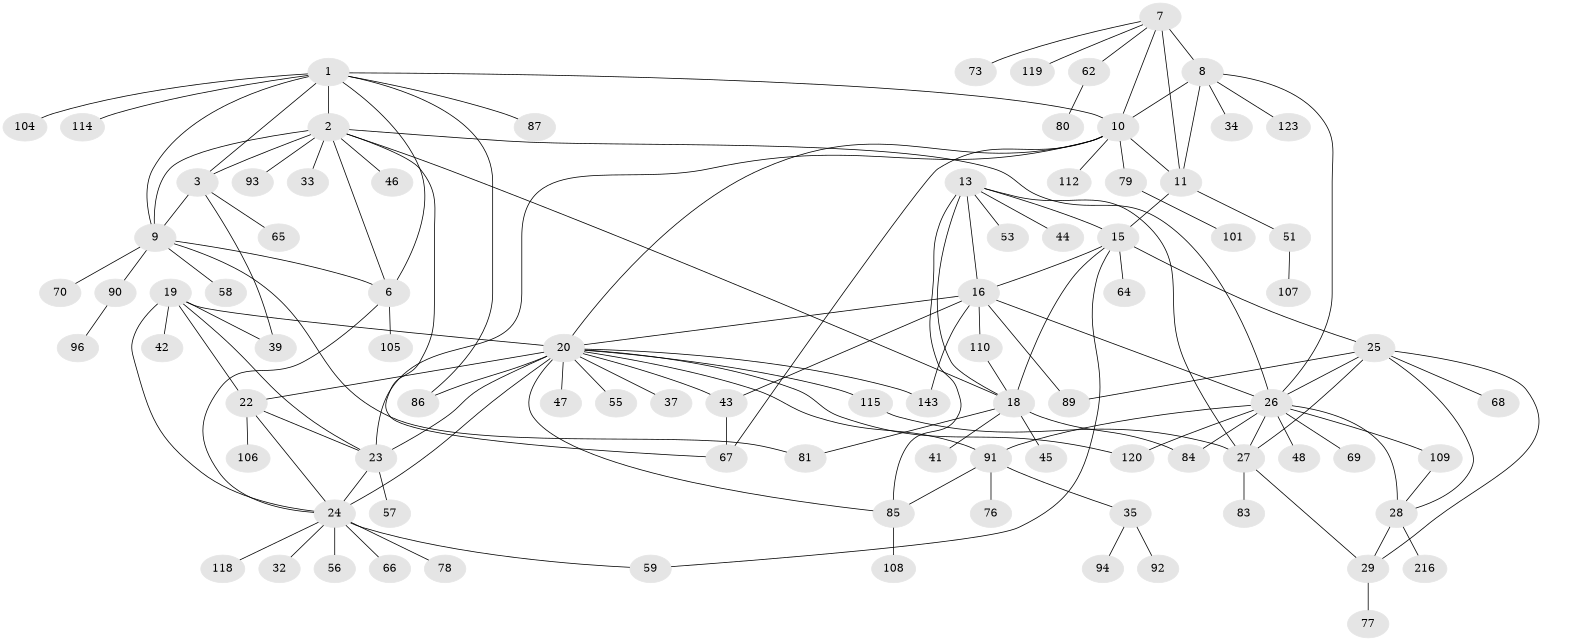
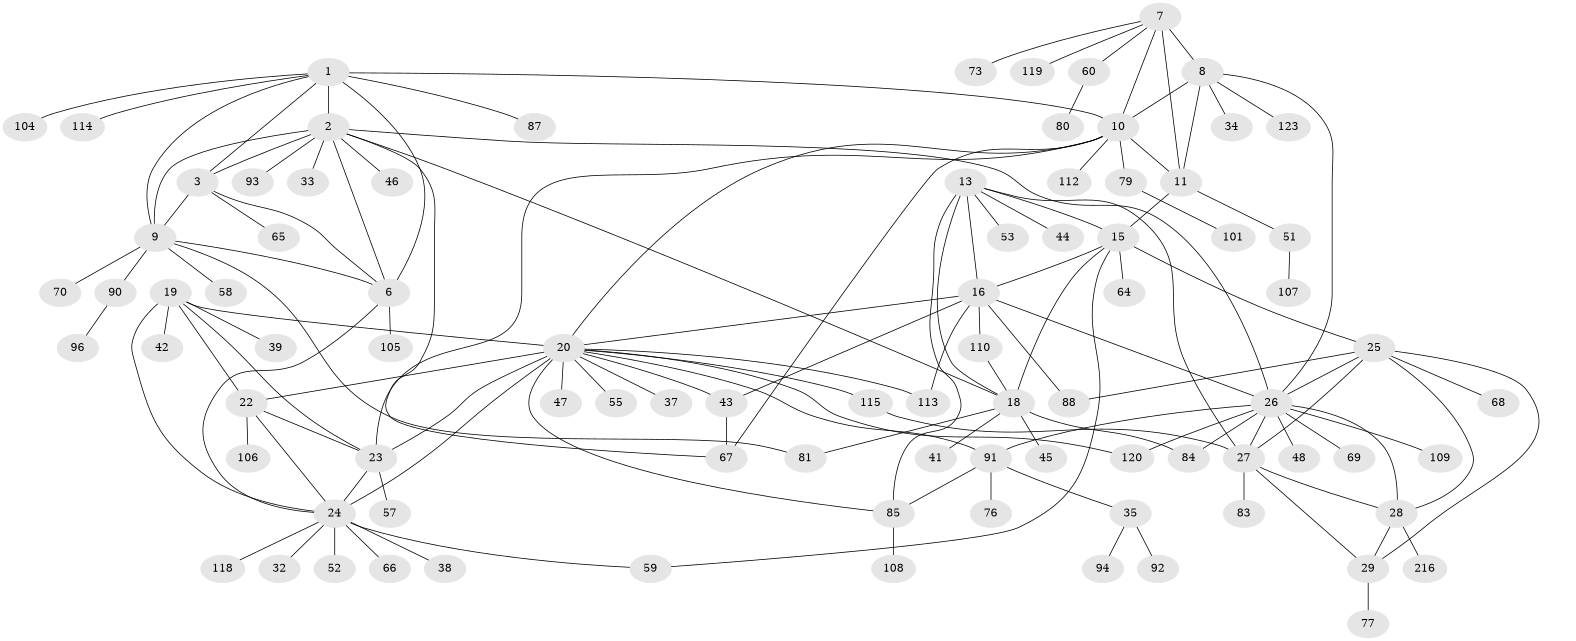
node "62": label "62" -> "60"
edge "3" -- "39": now "3" -- "6"
node "86": removed
node "143": label "143" -> "113"
node "89": label "89" -> "88"
edge "109" -- "28": now "27" -- "28"
node "56": label "56" -> "52"
node "78": label "78" -> "38"
